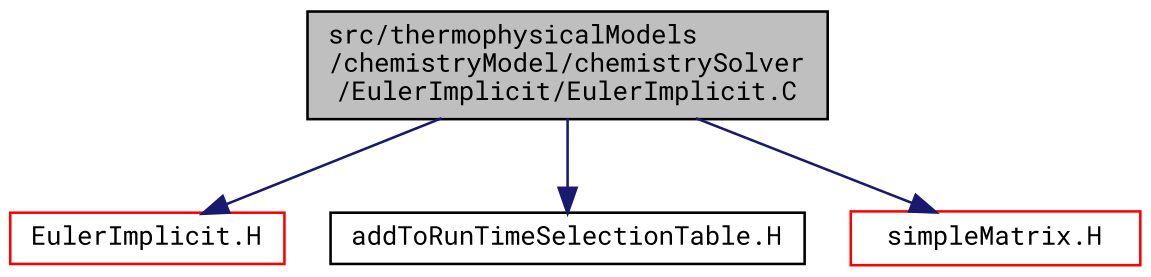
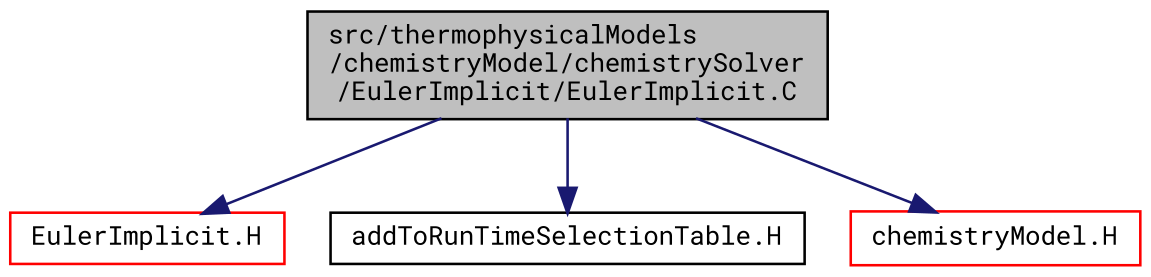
node "simpleMatrix.H": label "simpleMatrix.H" -> "chemistryModel.H"
